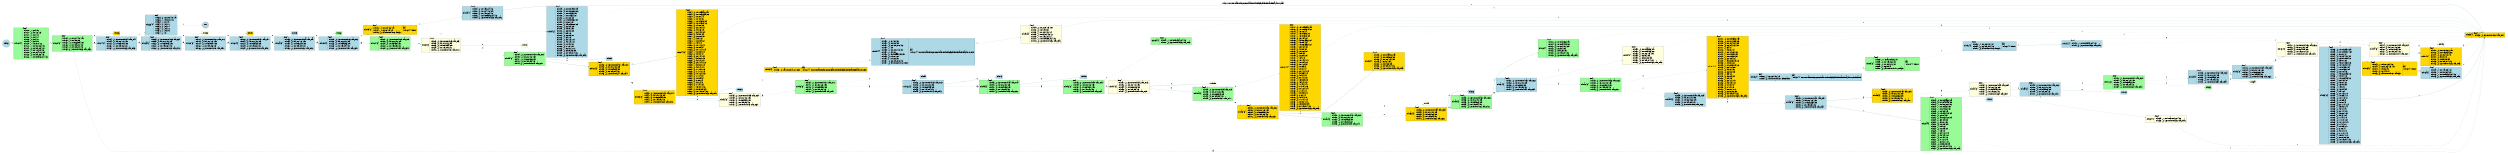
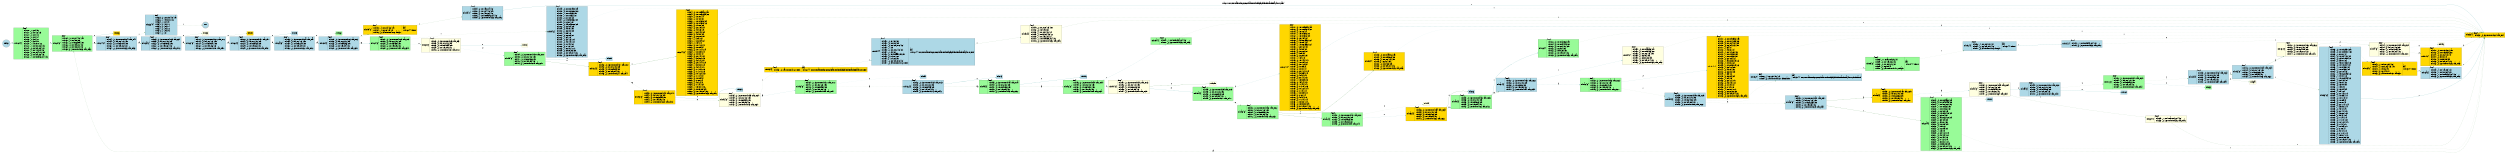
node "0x401a03 [25]": fillcolor gold -> palegreen
